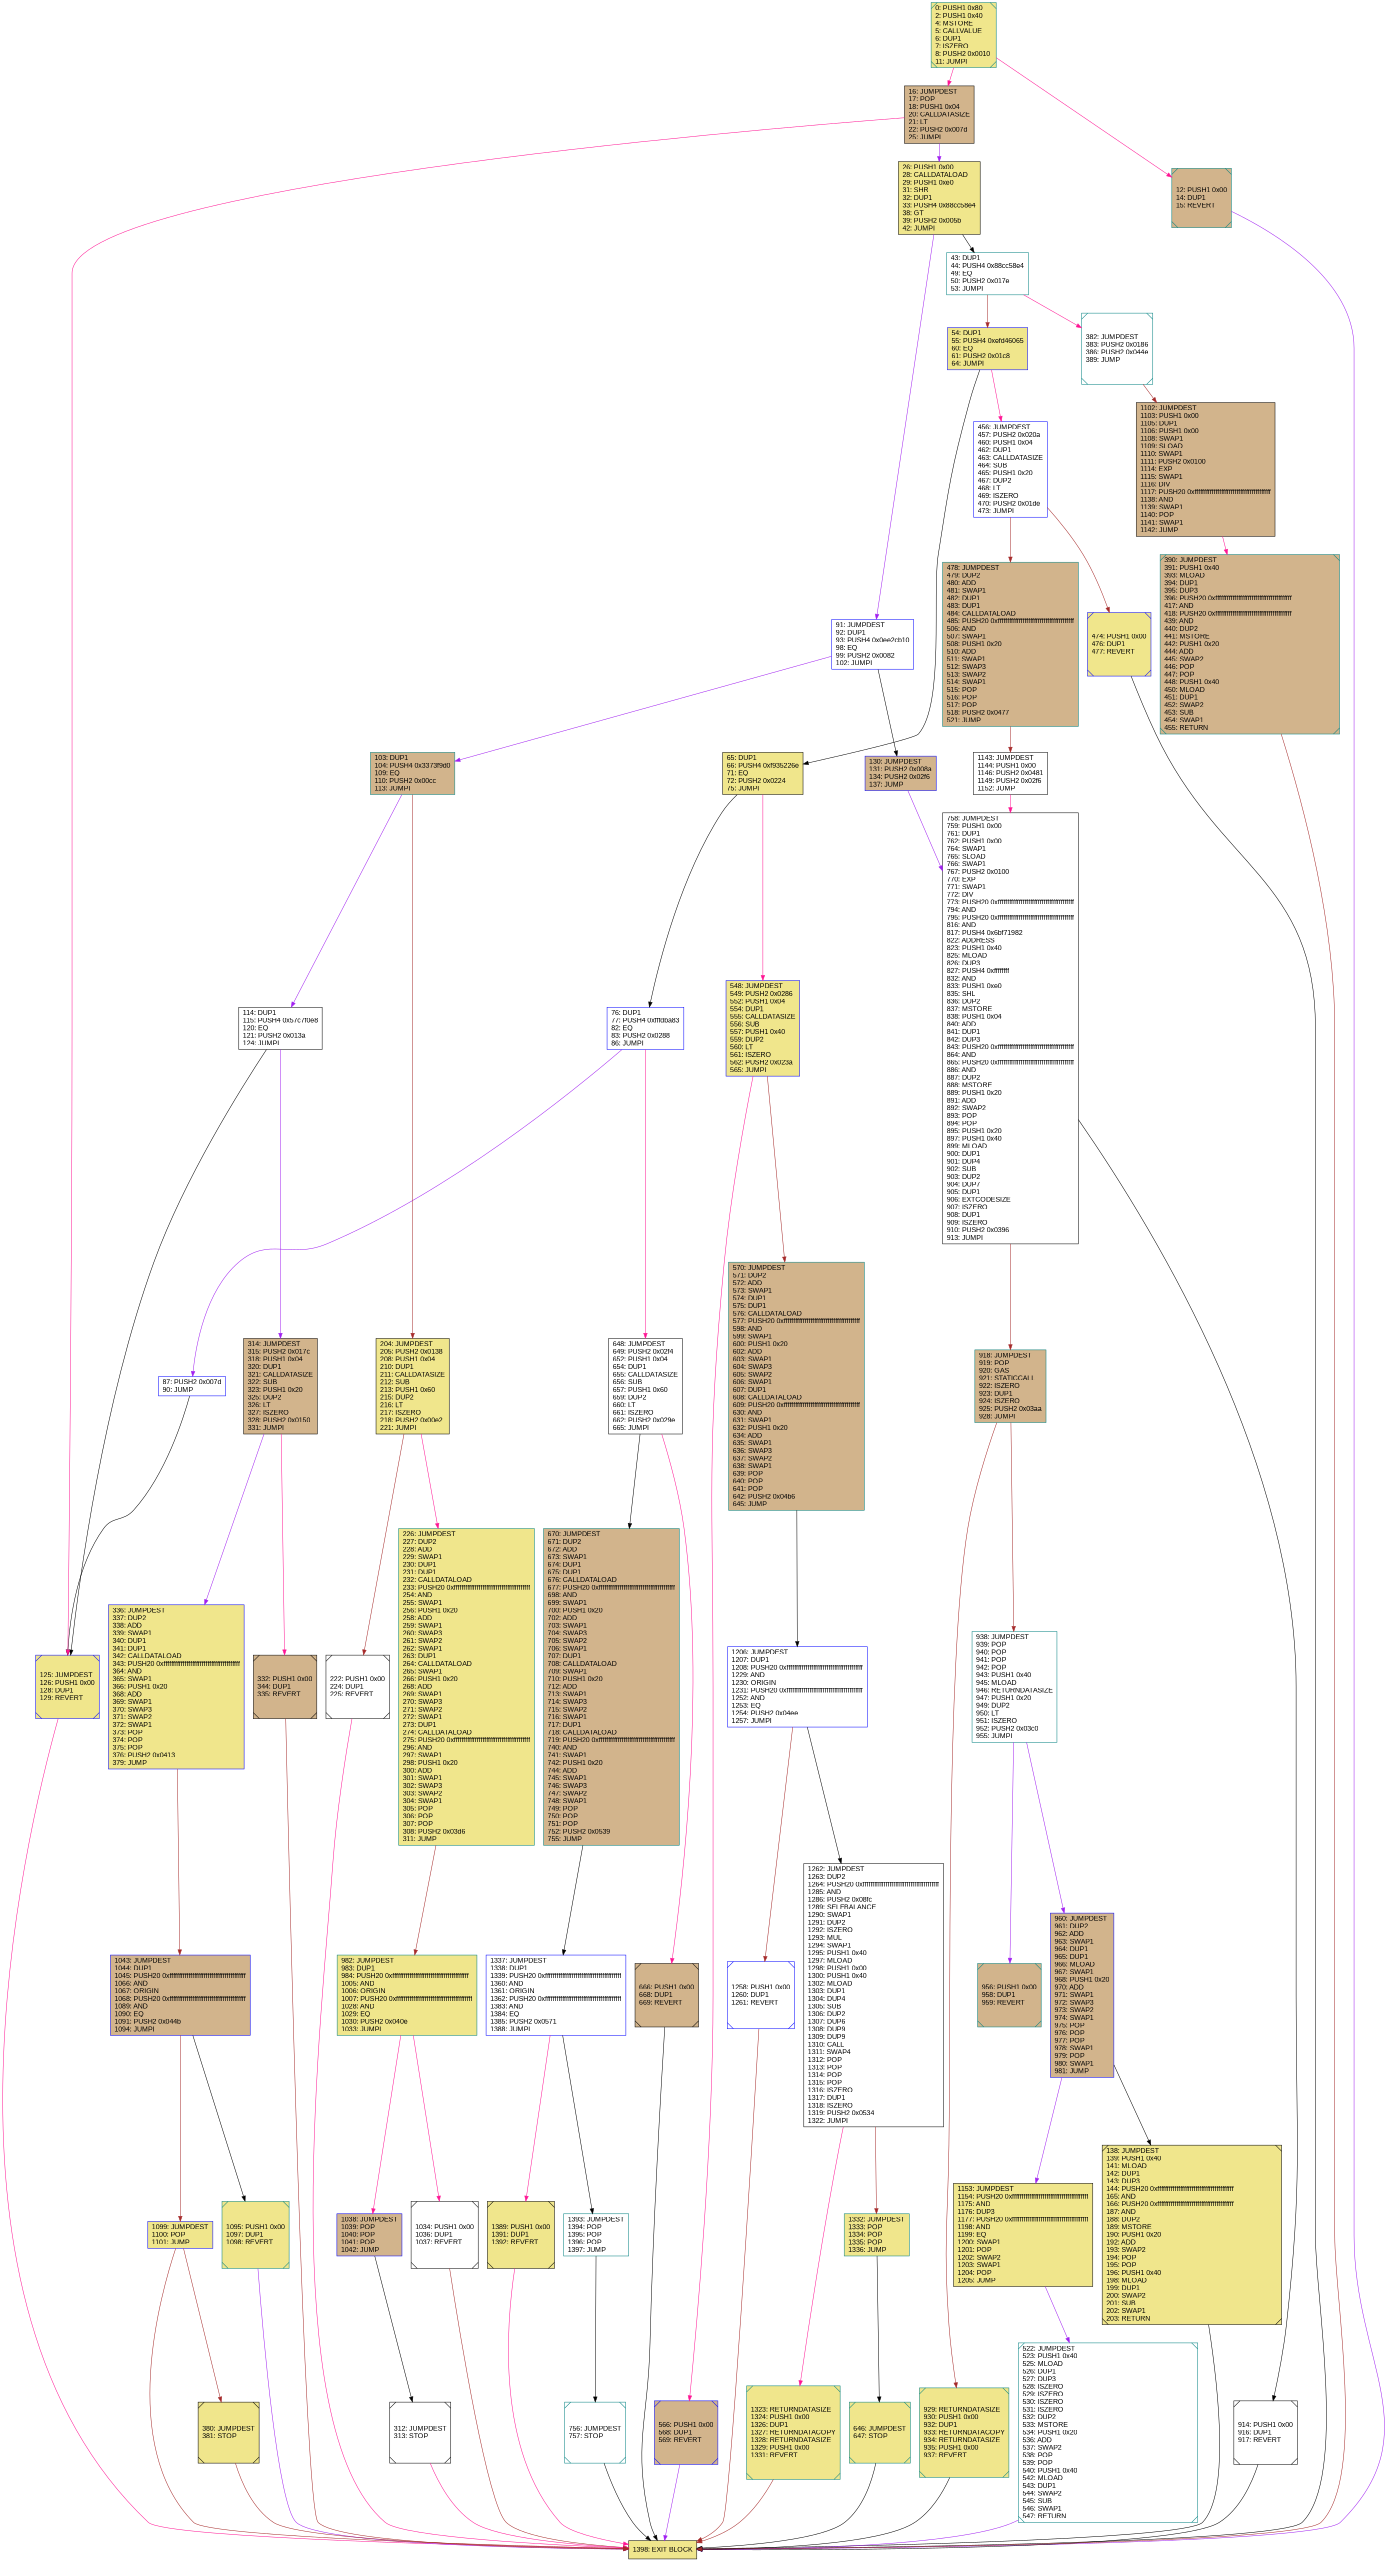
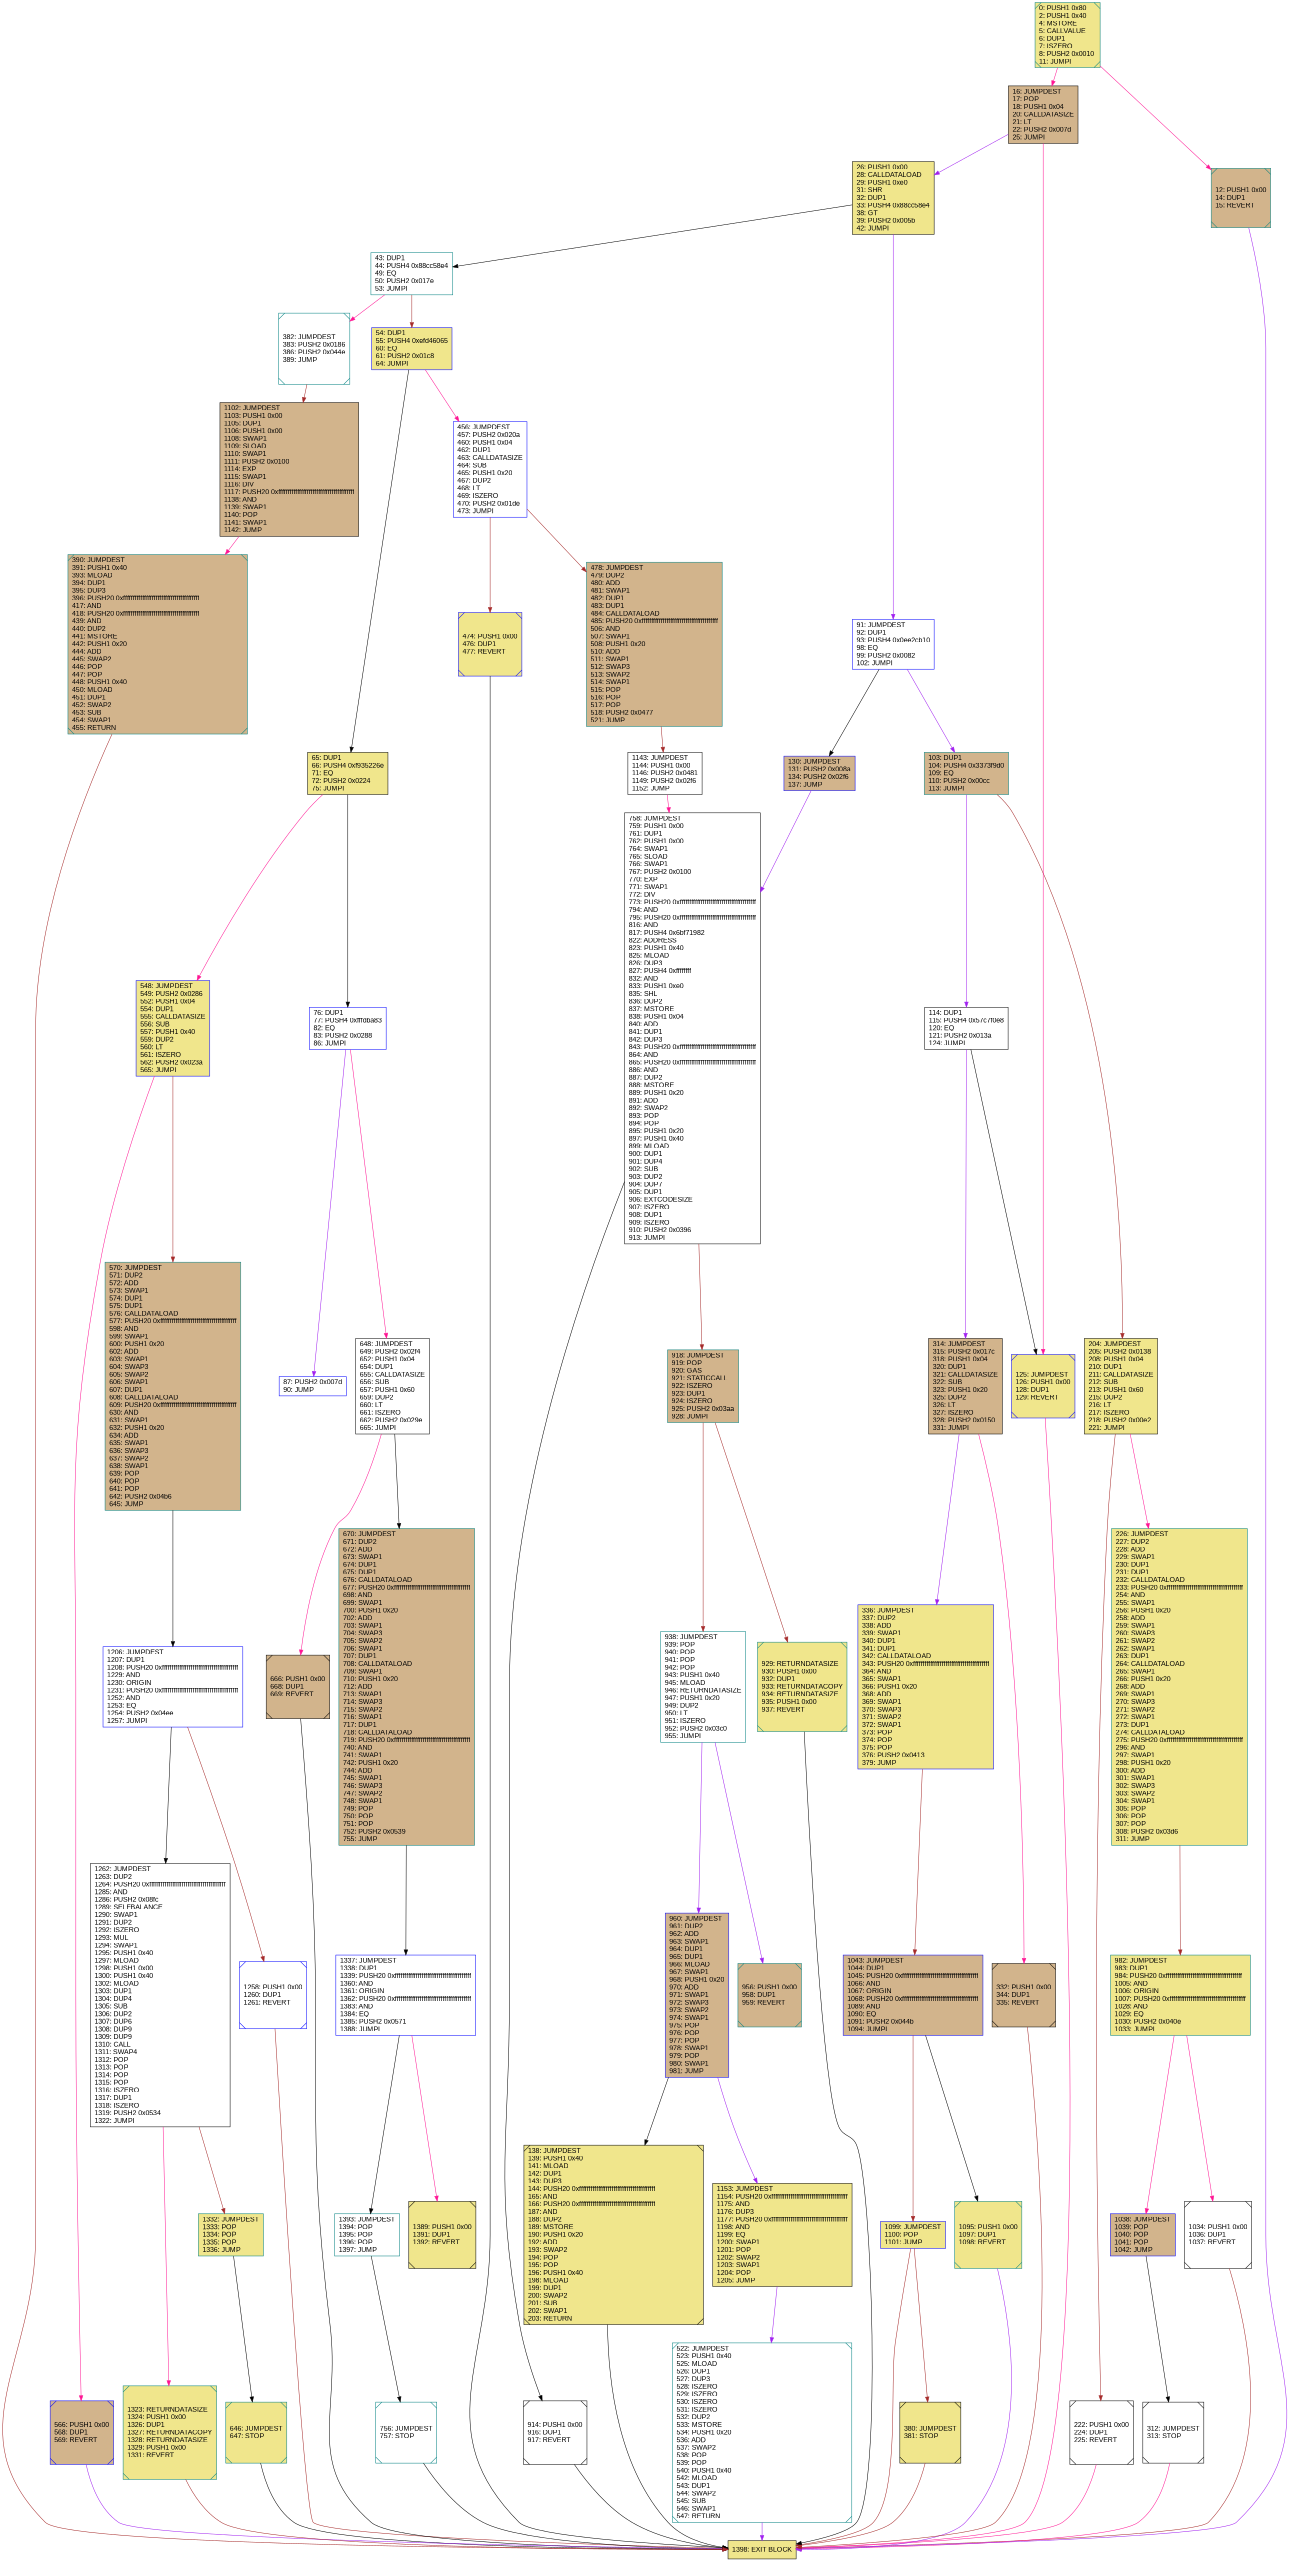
edge "87: PUSH2 0x007d 90: JUMP" -> "125: JUMPDEST 126: PUSH1 0x00 128: DUP1 129: REVERT": removed
edge "1389: PUSH1 0x00 1391: DUP1 1392: REVERT" -> "1398: EXIT BLOCK": removed
